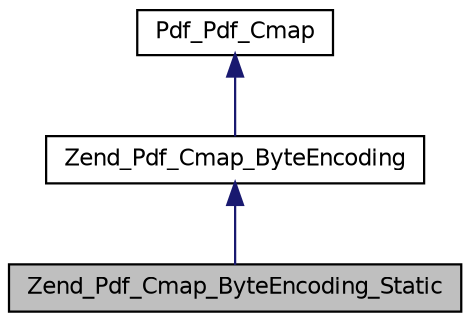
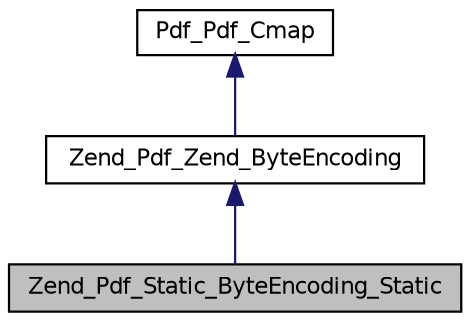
node "Zend_Pdf_Cmap_ByteEncoding": label "Zend_Pdf_Cmap_ByteEncoding" -> "Zend_Pdf_Zend_ByteEncoding"
node "Zend_Pdf_Cmap_ByteEncoding_Static": label "Zend_Pdf_Cmap_ByteEncoding_Static" -> "Zend_Pdf_Static_ByteEncoding_Static"
